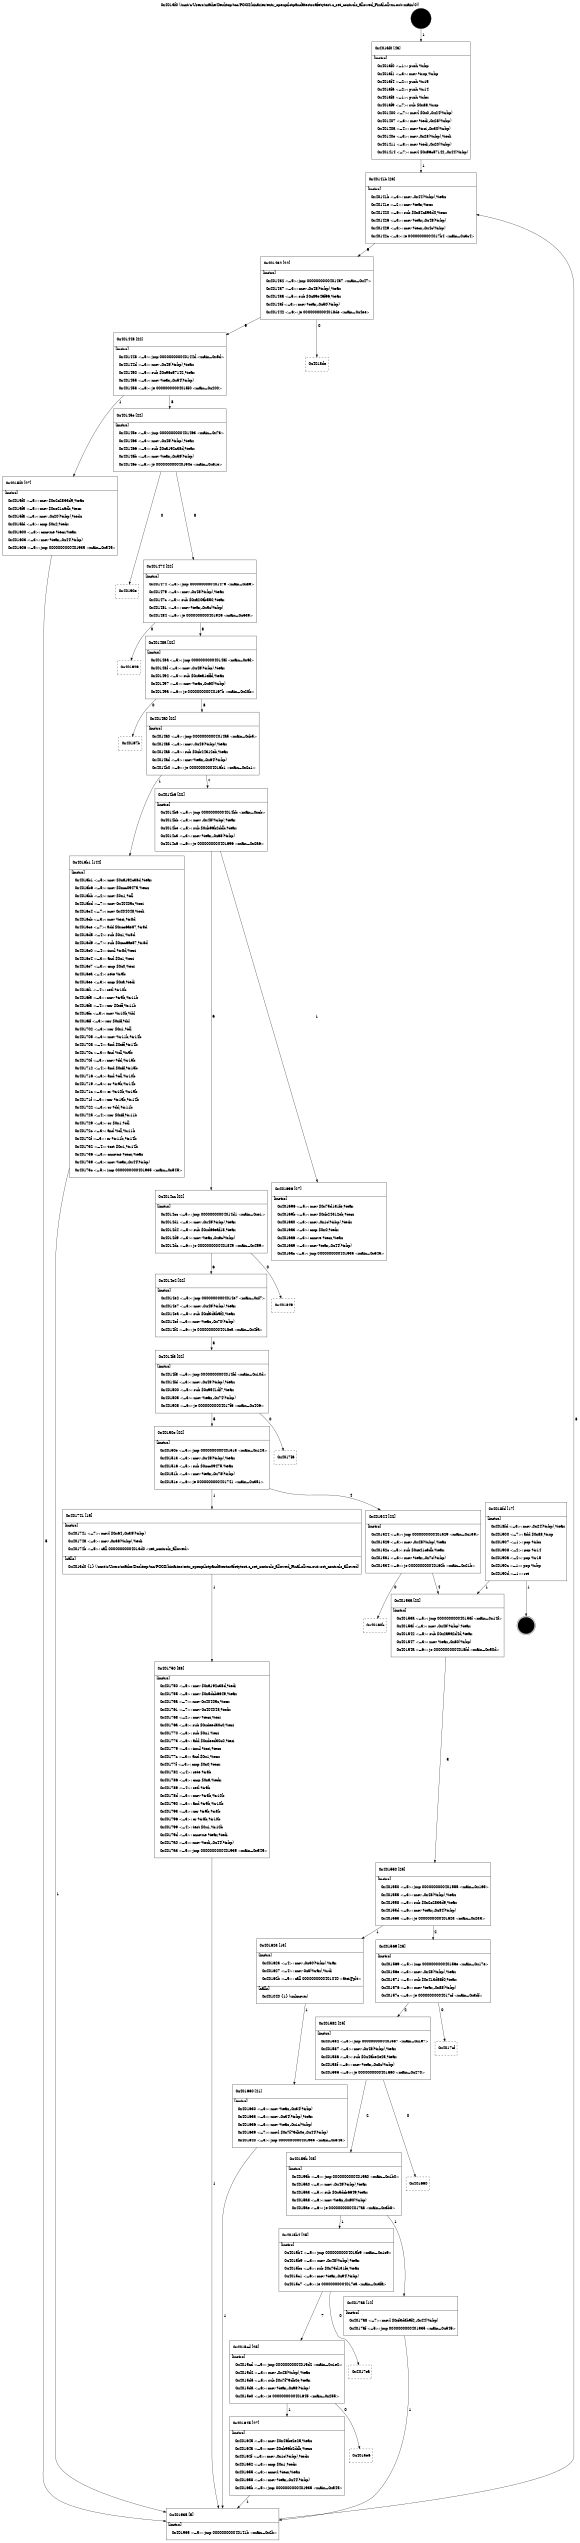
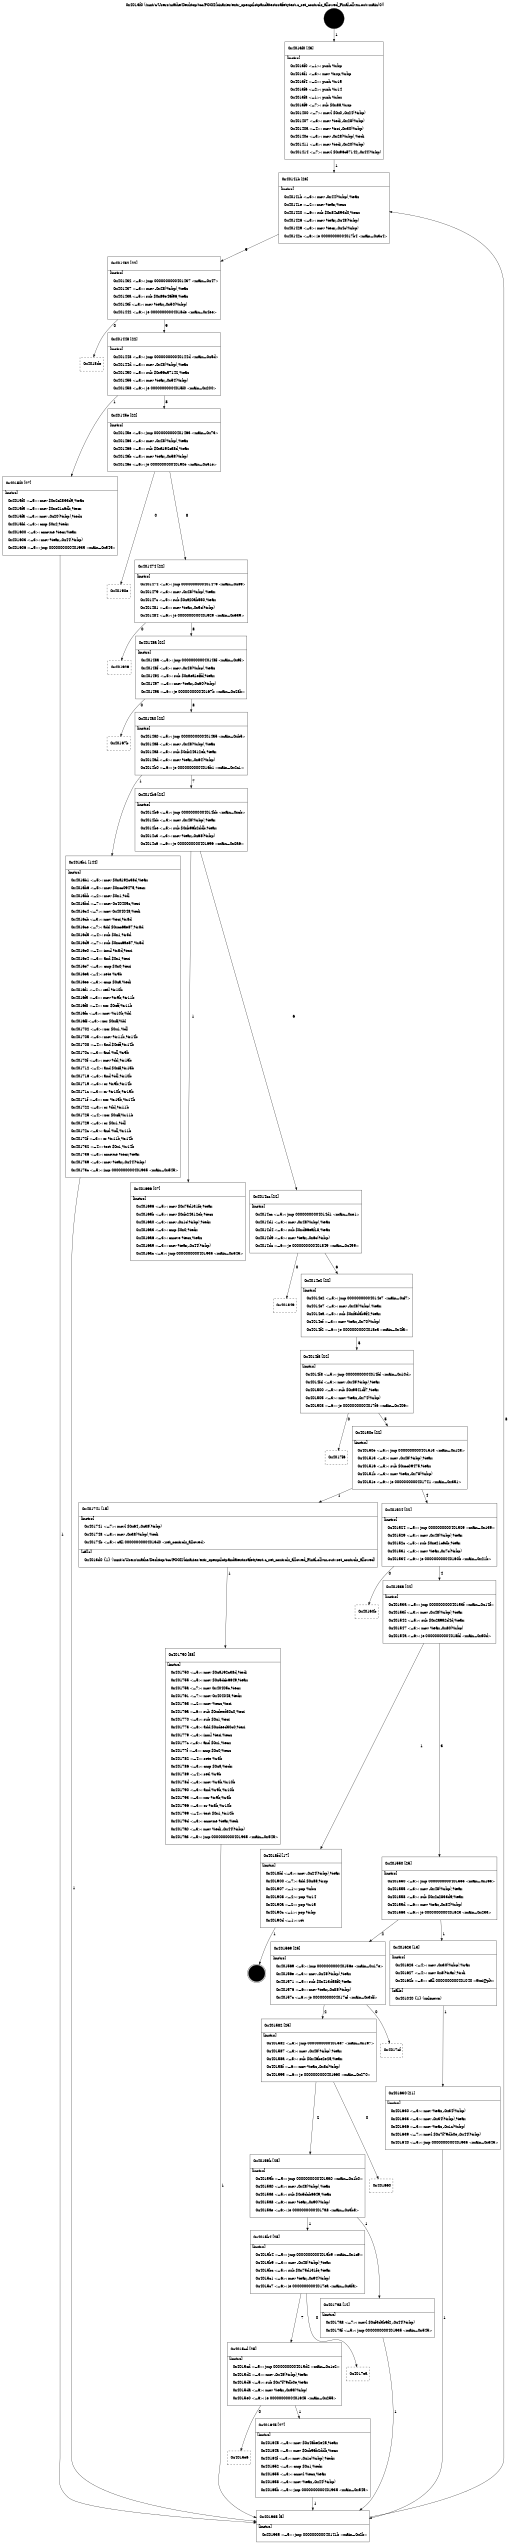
edge "0x4015f0 [27]" -> "0x401935 [5]": label " 5" -> " 1"
edge "0x4018fd [17]" -> "0x40153a [22]": reversed
